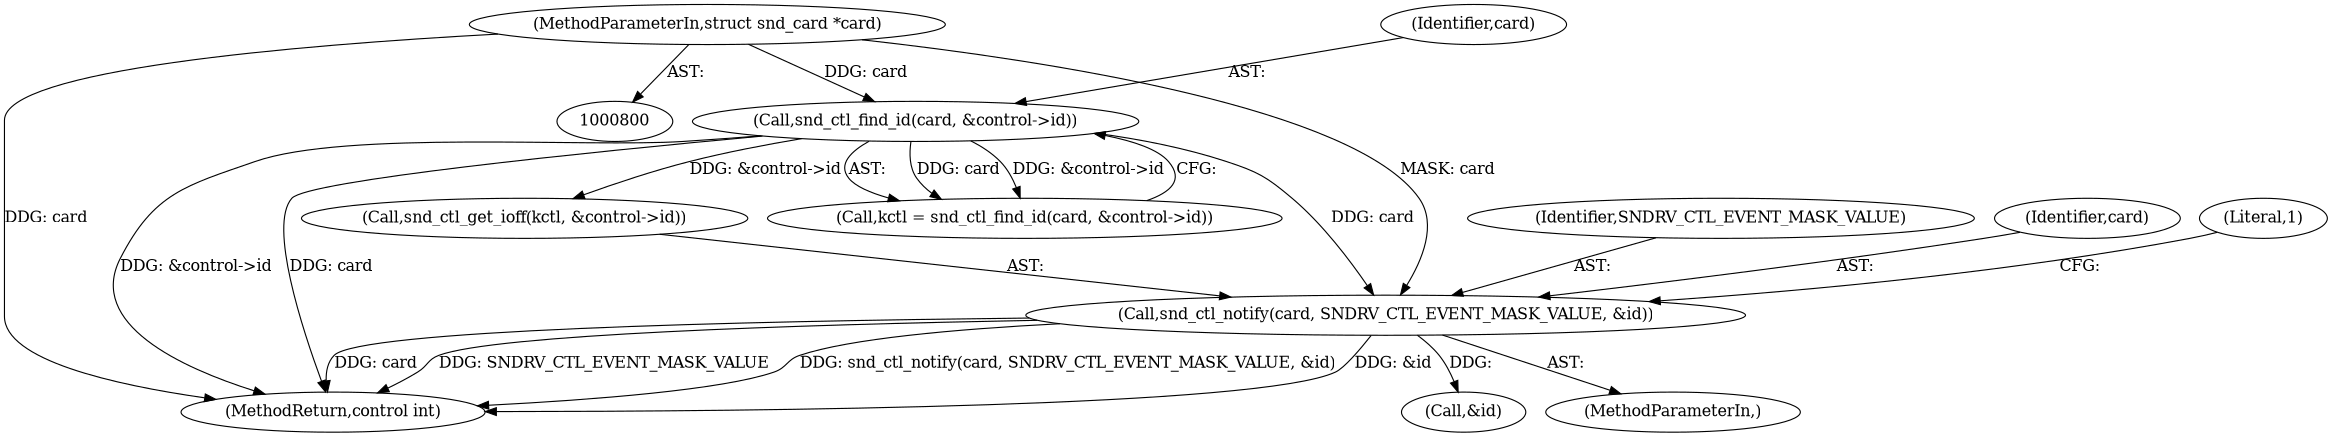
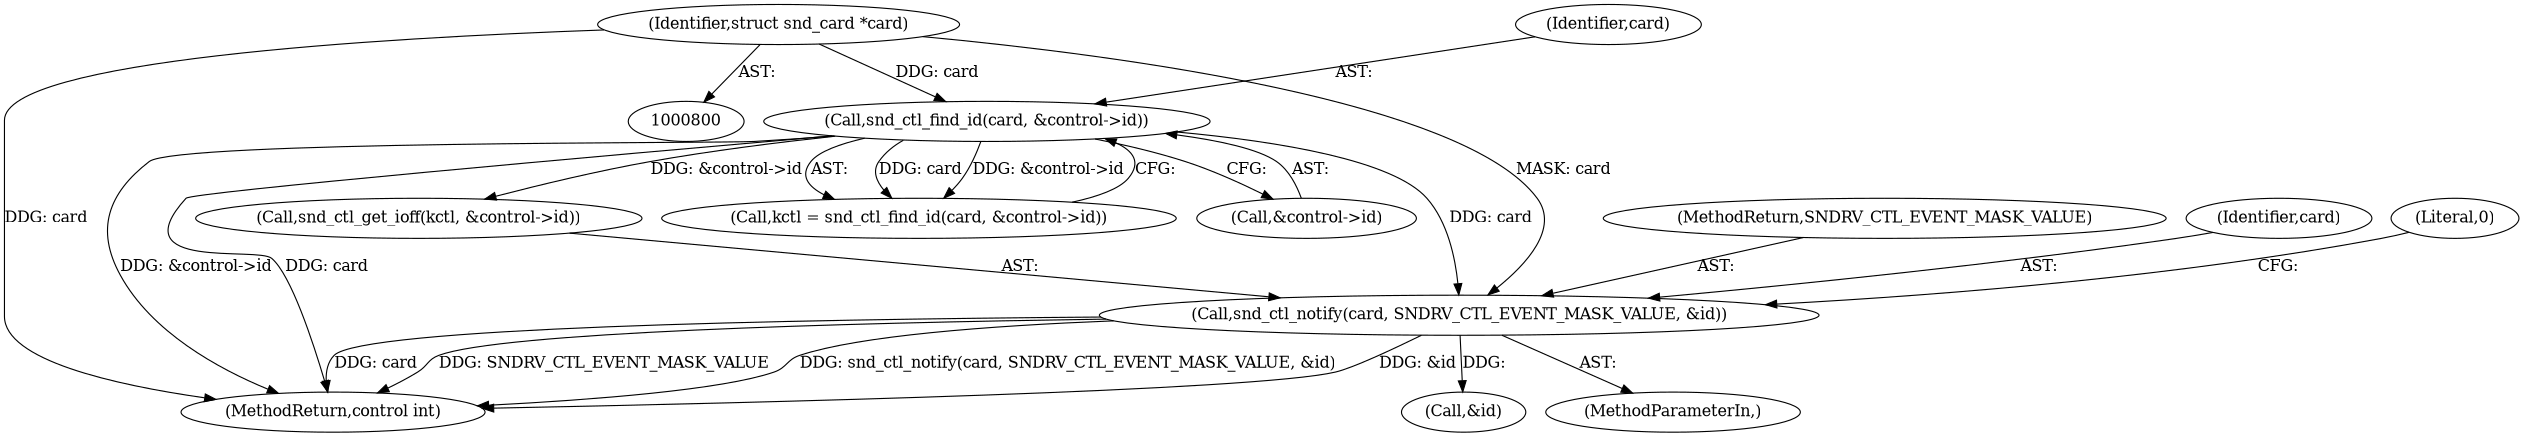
node "(MethodParameterIn,struct snd_card *card)": label "(MethodParameterIn,struct snd_card *card)" -> "(Identifier,struct snd_card *card)"
node "(Call,&control->id)": added
node "(Identifier,SNDRV_CTL_EVENT_MASK_VALUE)": label "(Identifier,SNDRV_CTL_EVENT_MASK_VALUE)" -> "(MethodReturn,SNDRV_CTL_EVENT_MASK_VALUE)"
node "(Literal,1)": label "(Literal,1)" -> "(Literal,0)"
